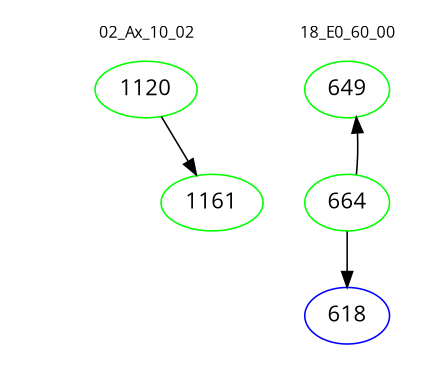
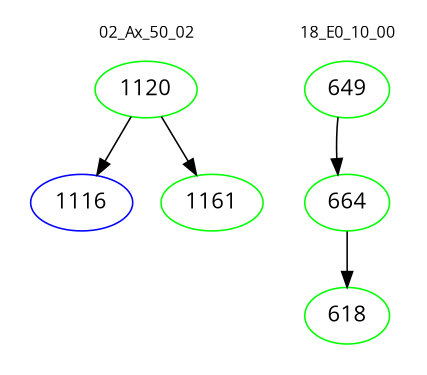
cluster "02_Ax_10_02": label "02_Ax_10_02" -> "02_Ax_50_02"
cluster "18_E0_60_00": label "18_E0_60_00" -> "18_E0_10_00"
edge "664" -> "649": reversed
node "1116": added
node "618": color blue -> green
